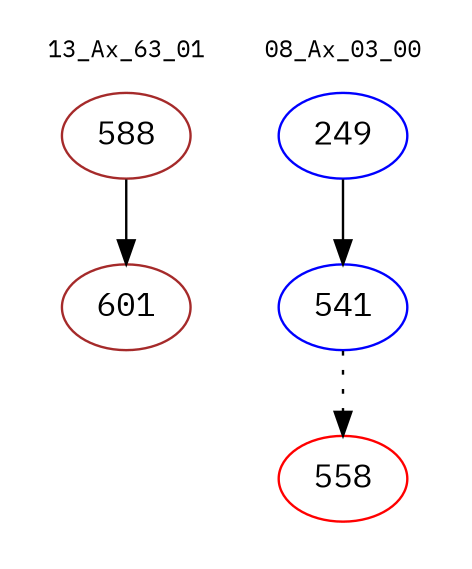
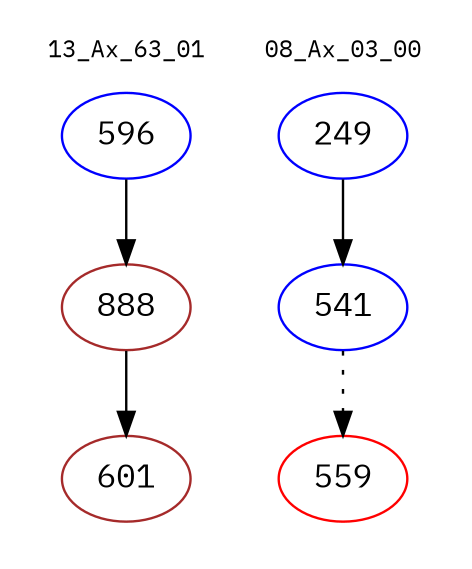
node "596": added
node "588": label "588" -> "888"
node "558": label "558" -> "559"
